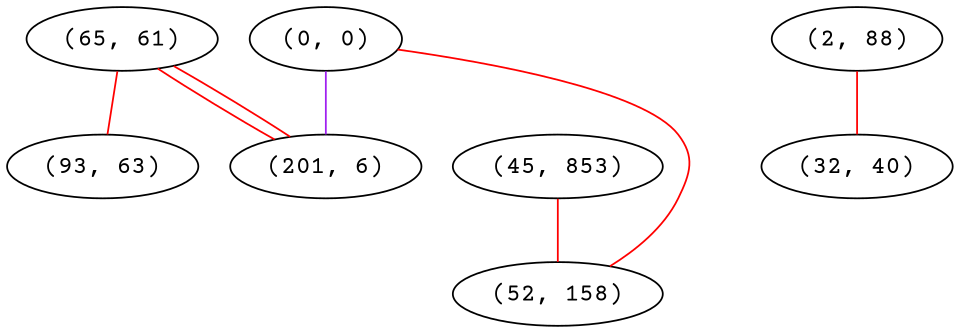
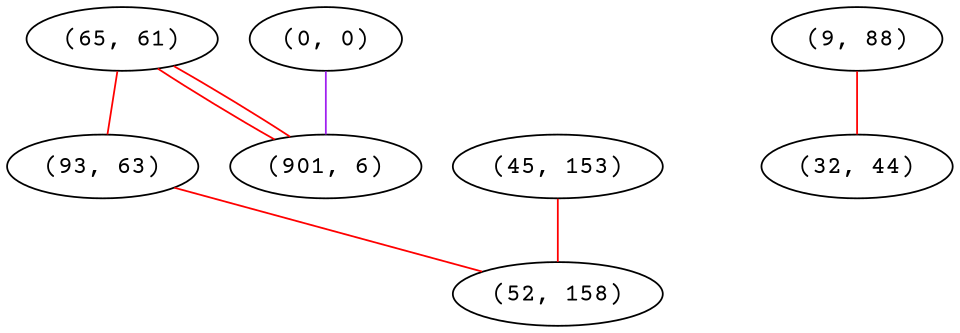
node "(2, 88)": label "(2, 88)" -> "(9, 88)"
edge "(0, 0)" -- "(52, 158)": now "(93, 63)" -- "(52, 158)"
node "(201, 6)": label "(201, 6)" -> "(901, 6)"
node "(45, 853)": label "(45, 853)" -> "(45, 153)"
node "(32, 40)": label "(32, 40)" -> "(32, 44)"
